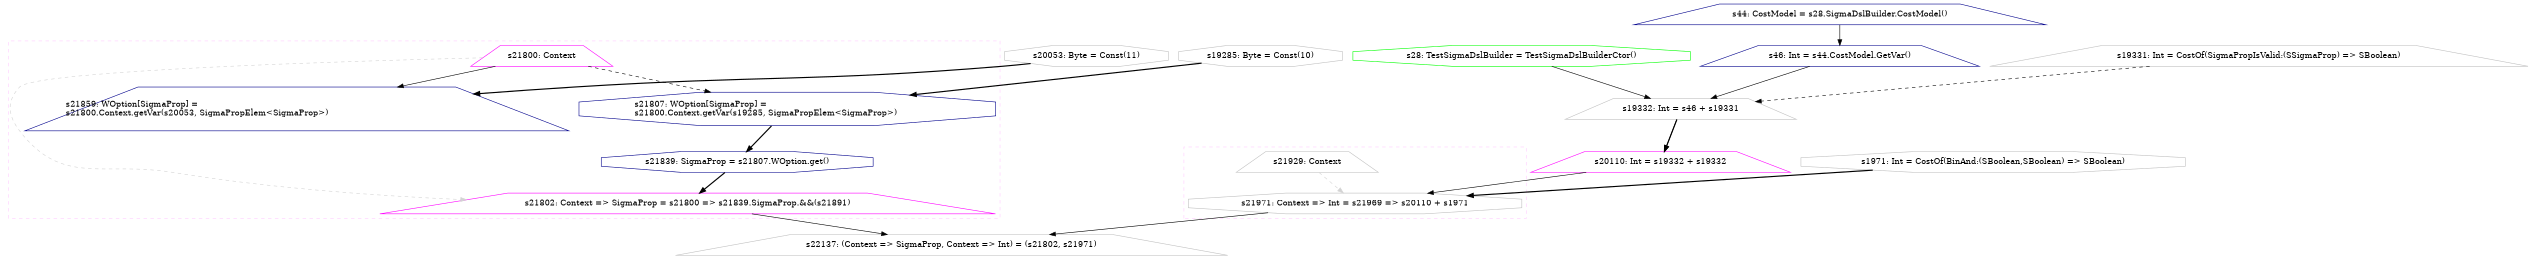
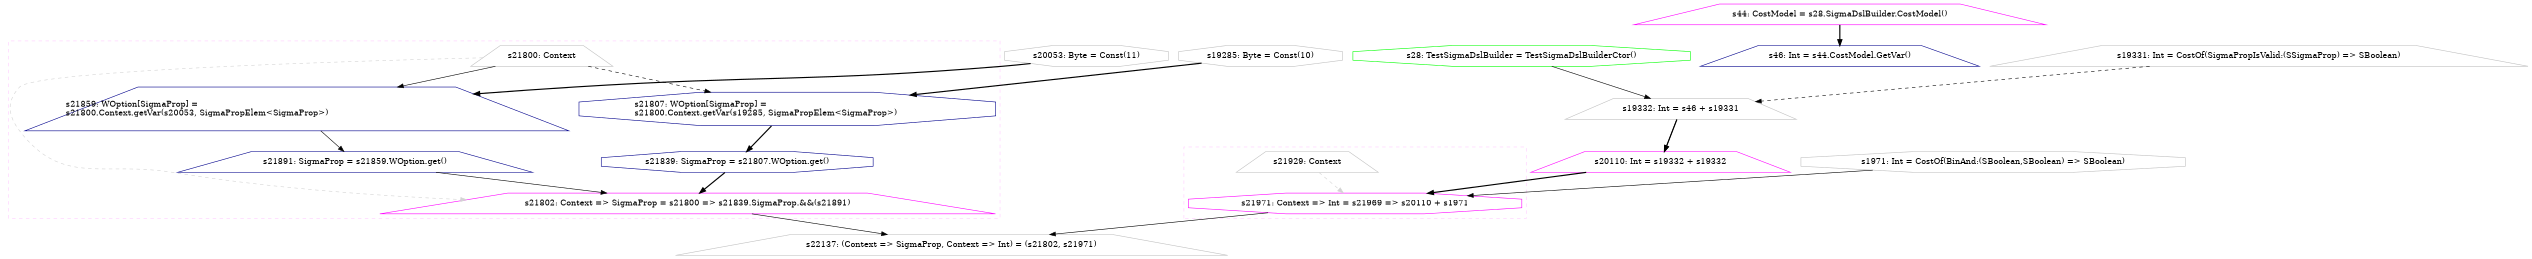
node "s44: CostModel = s28.SigmaDslBuilder.CostModel()": color darkblue -> magenta
edge "s44: CostModel = s28.SigmaDslBuilder.CostModel()" -> "s46: Int = s44.CostModel.GetVar()": style solid -> bold
node "s21800: Context": color magenta -> gray
edge "s46: Int = s44.CostModel.GetVar()" -> "s19332: Int = s46 + s19331": removed
node "s21891: SigmaProp = s21859.WOption.get()": added
edge "s20110: Int = s19332 + s19332" -> "s21971: Context => Int = s21969 => s20110 + s1971": style solid -> bold
edge "s1971: Int = CostOf(BinAnd:(SBoolean,SBoolean) => SBoolean)" -> "s21971: Context => Int = s21969 => s20110 + s1971": style bold -> solid
node "s21971: Context => Int = s21969 => s20110 + s1971": color gray -> magenta
